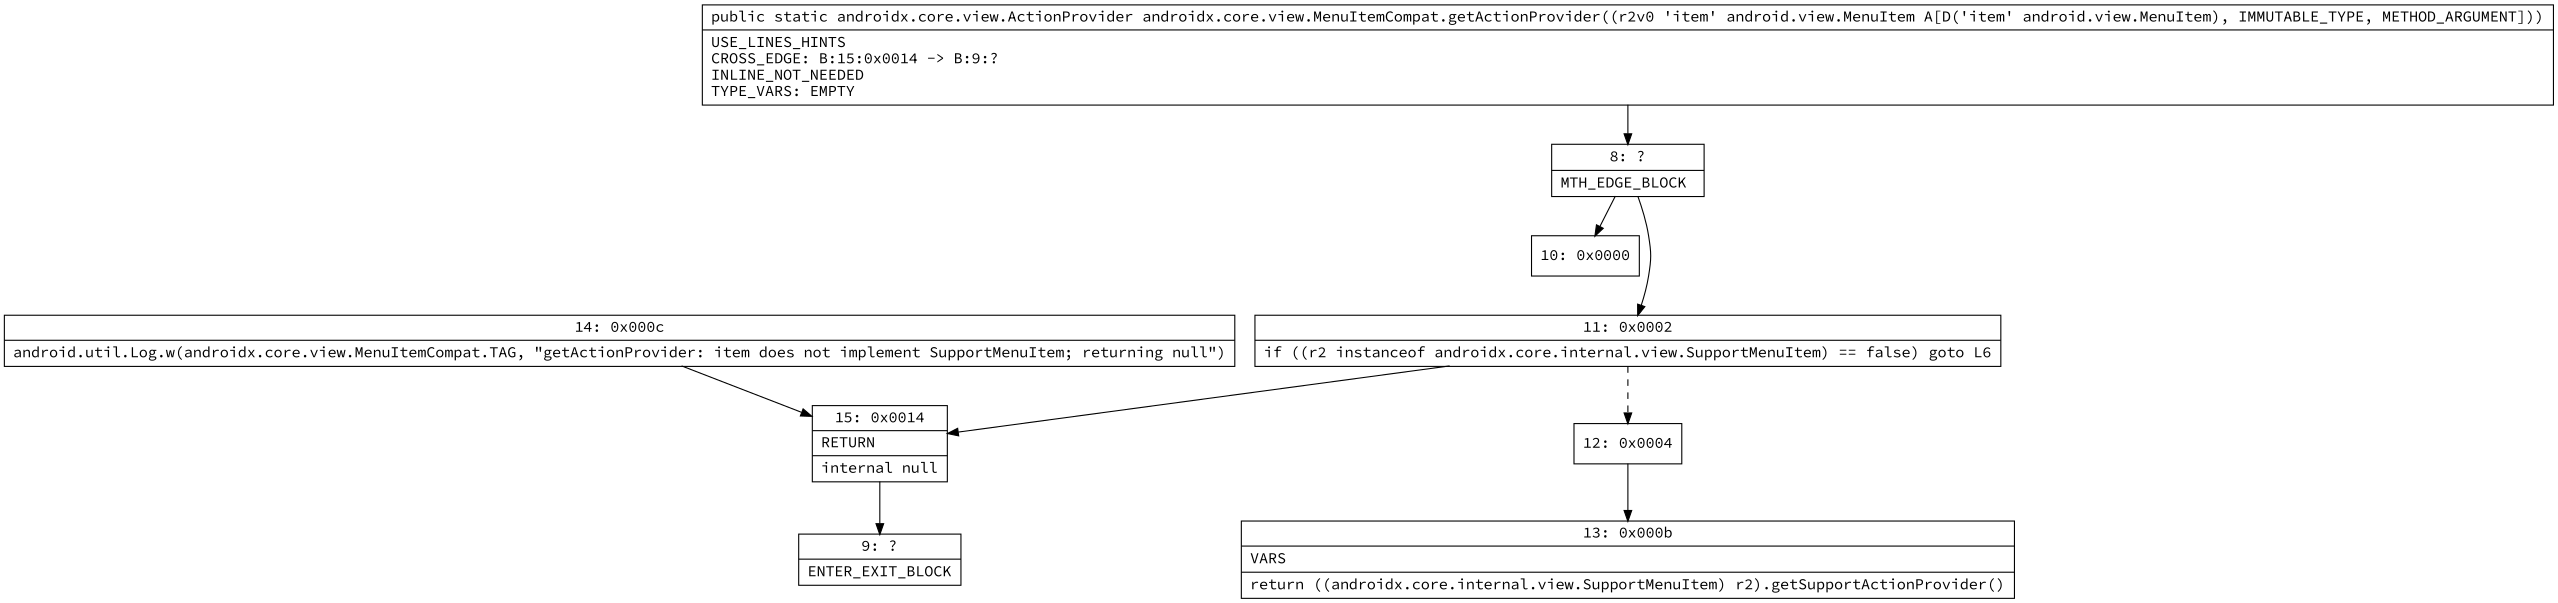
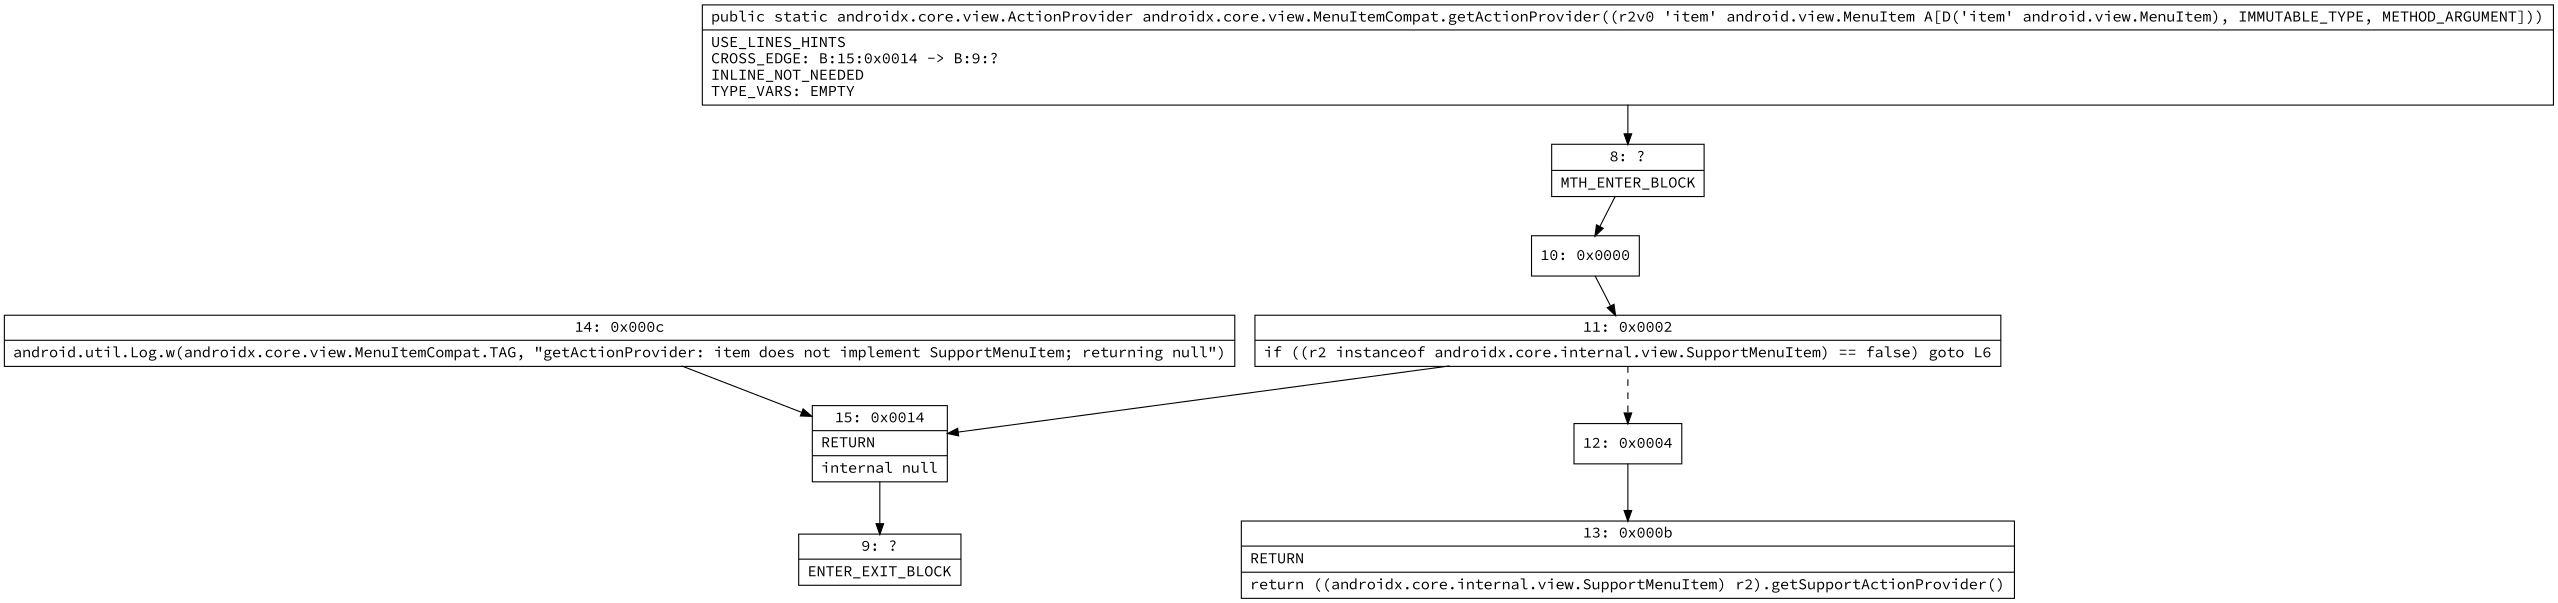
node "8: ?": text "MTH_EDGE_BLOCK" -> "MTH_ENTER_BLOCK"
edge "8: ?" -> "11: 0x0002": now "10: 0x0000" -> "11: 0x0002"
node "13: 0x000b": text "VARS" -> "RETURN"
